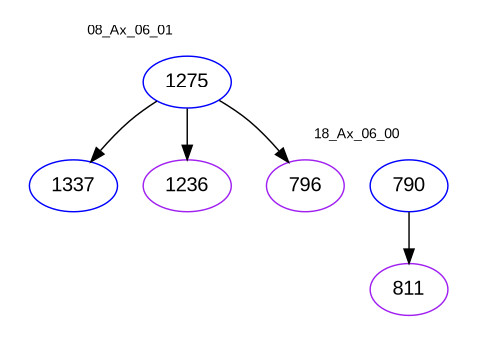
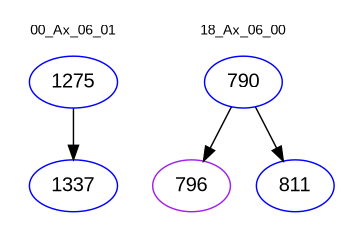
cluster "08_Ax_06_01": label "08_Ax_06_01" -> "00_Ax_06_01"
edge "1275" -> "796": now "790" -> "796"
node "1236": removed
node "811": color purple -> blue
